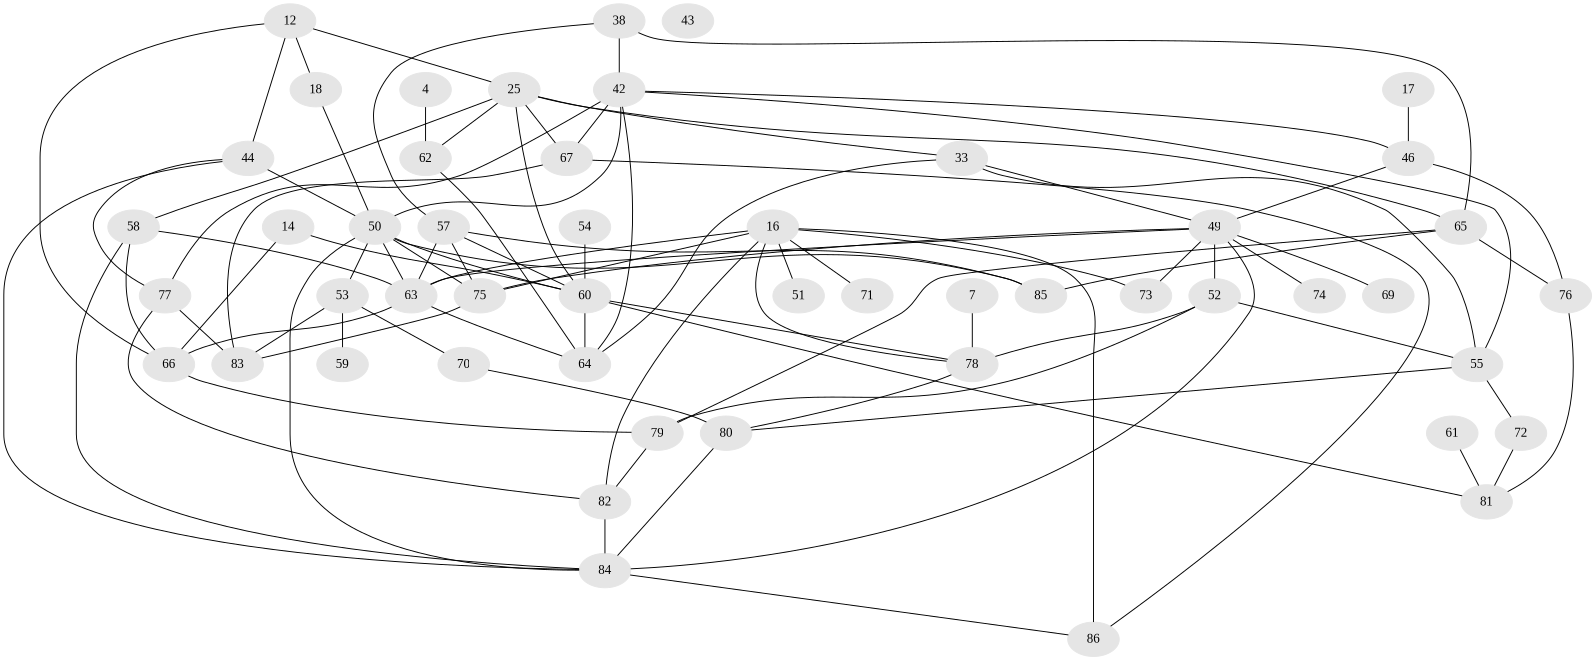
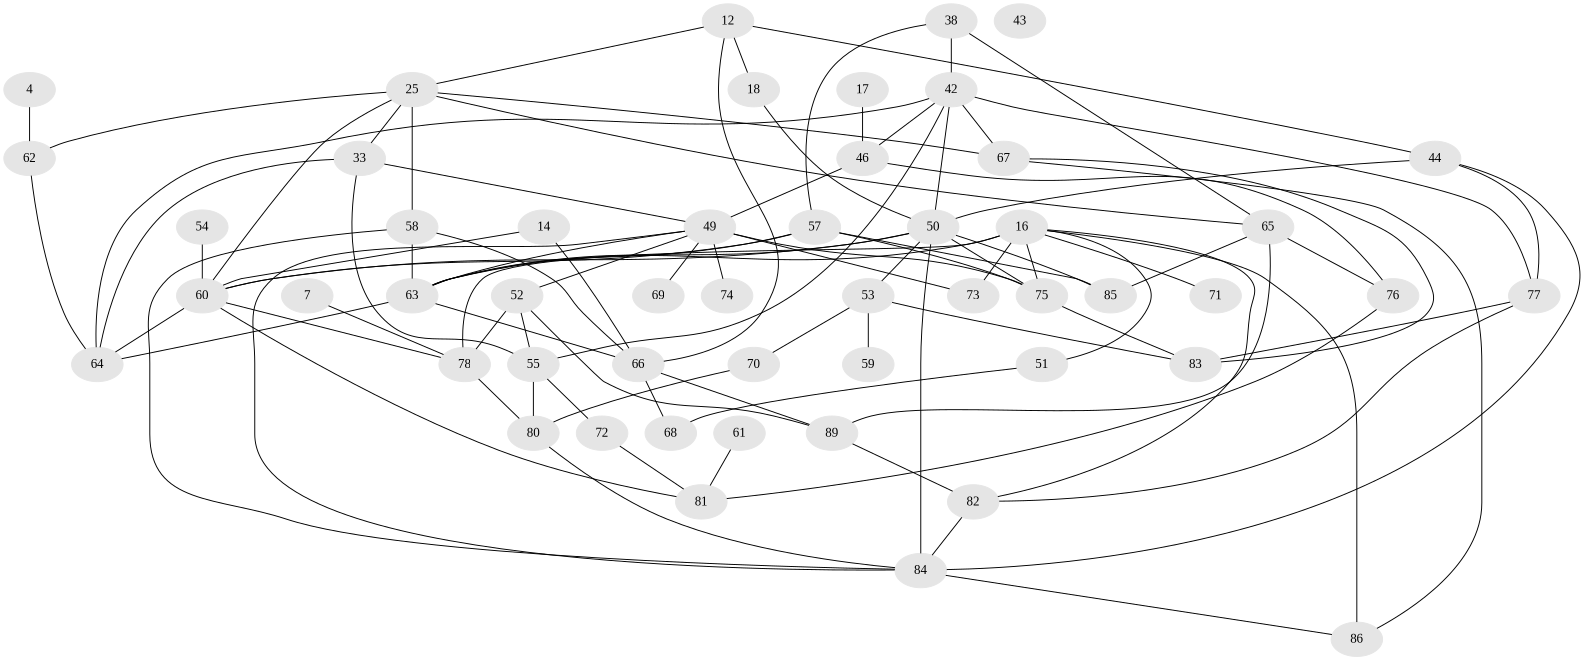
node "79": label "79" -> "89"
node "68": added
